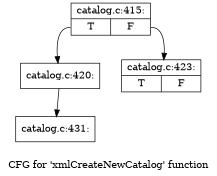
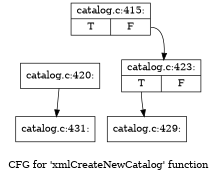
edge "catalog.c:415:" -> "catalog.c:420:": removed
node "catalog.c:429:": added
